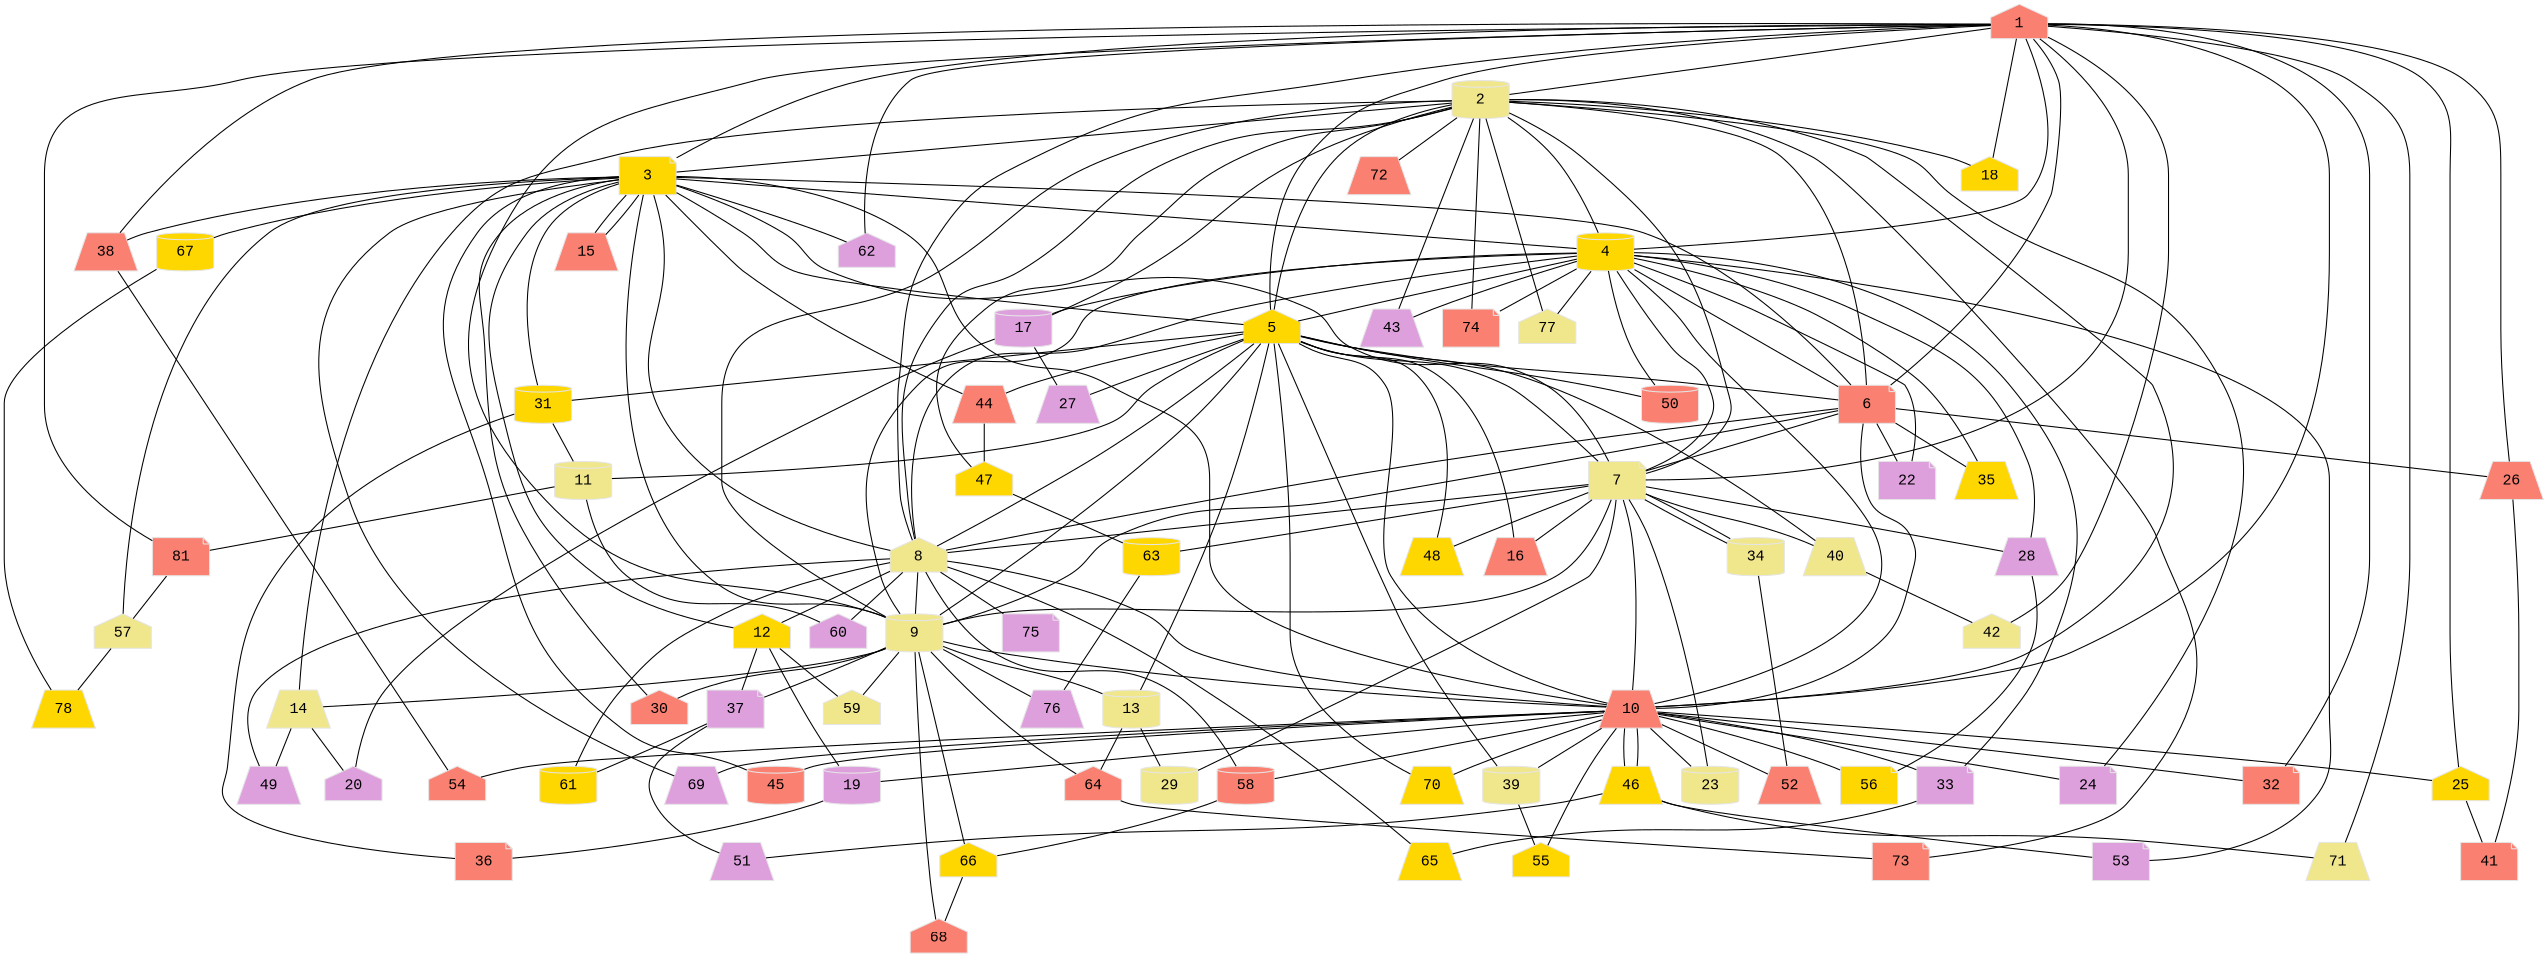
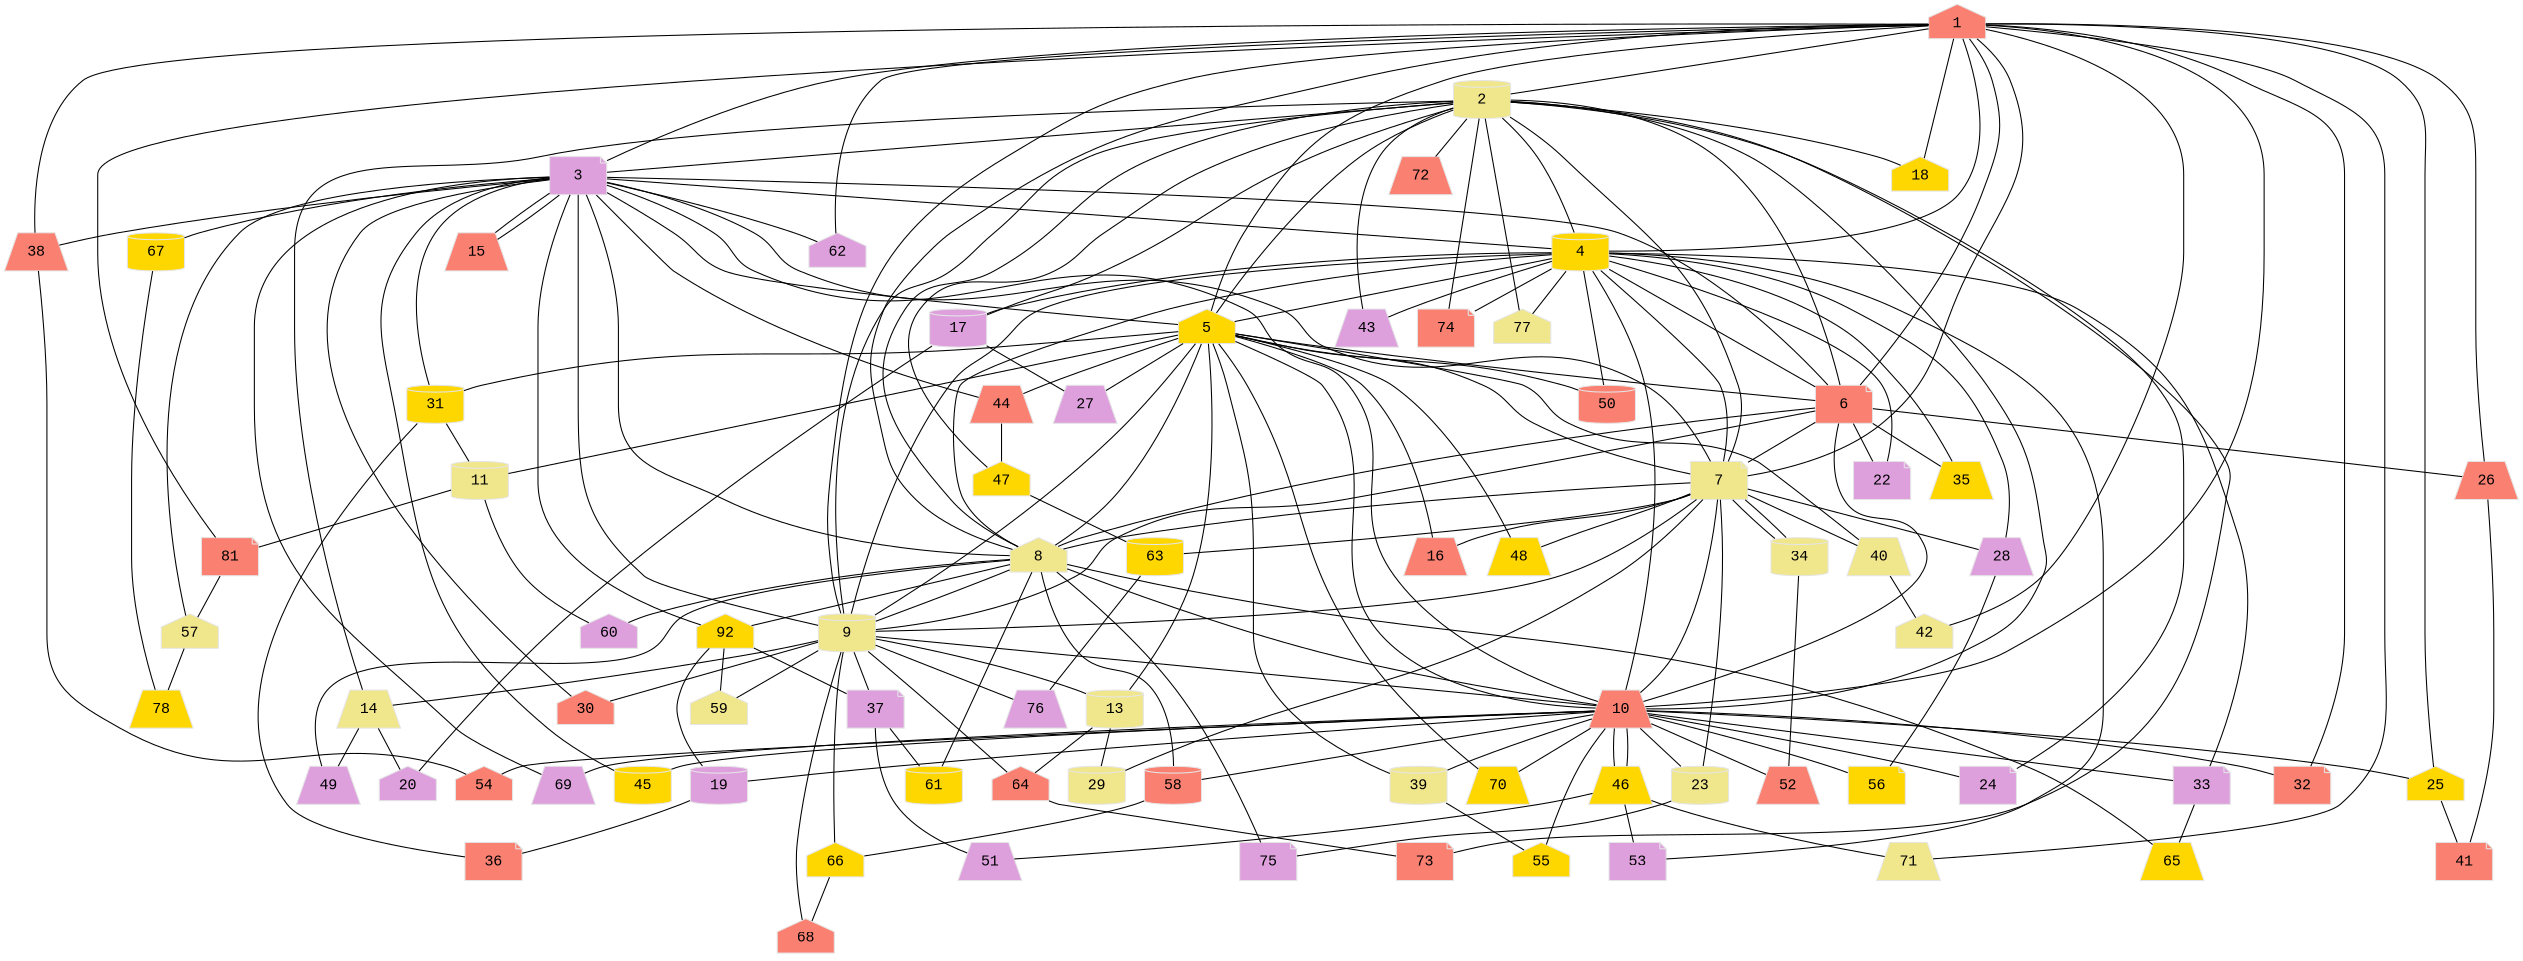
node "3": fillcolor gold -> plum
node "12": label "12" -> "92"
node "45": fillcolor salmon -> gold
edge "23" -- "75": added
